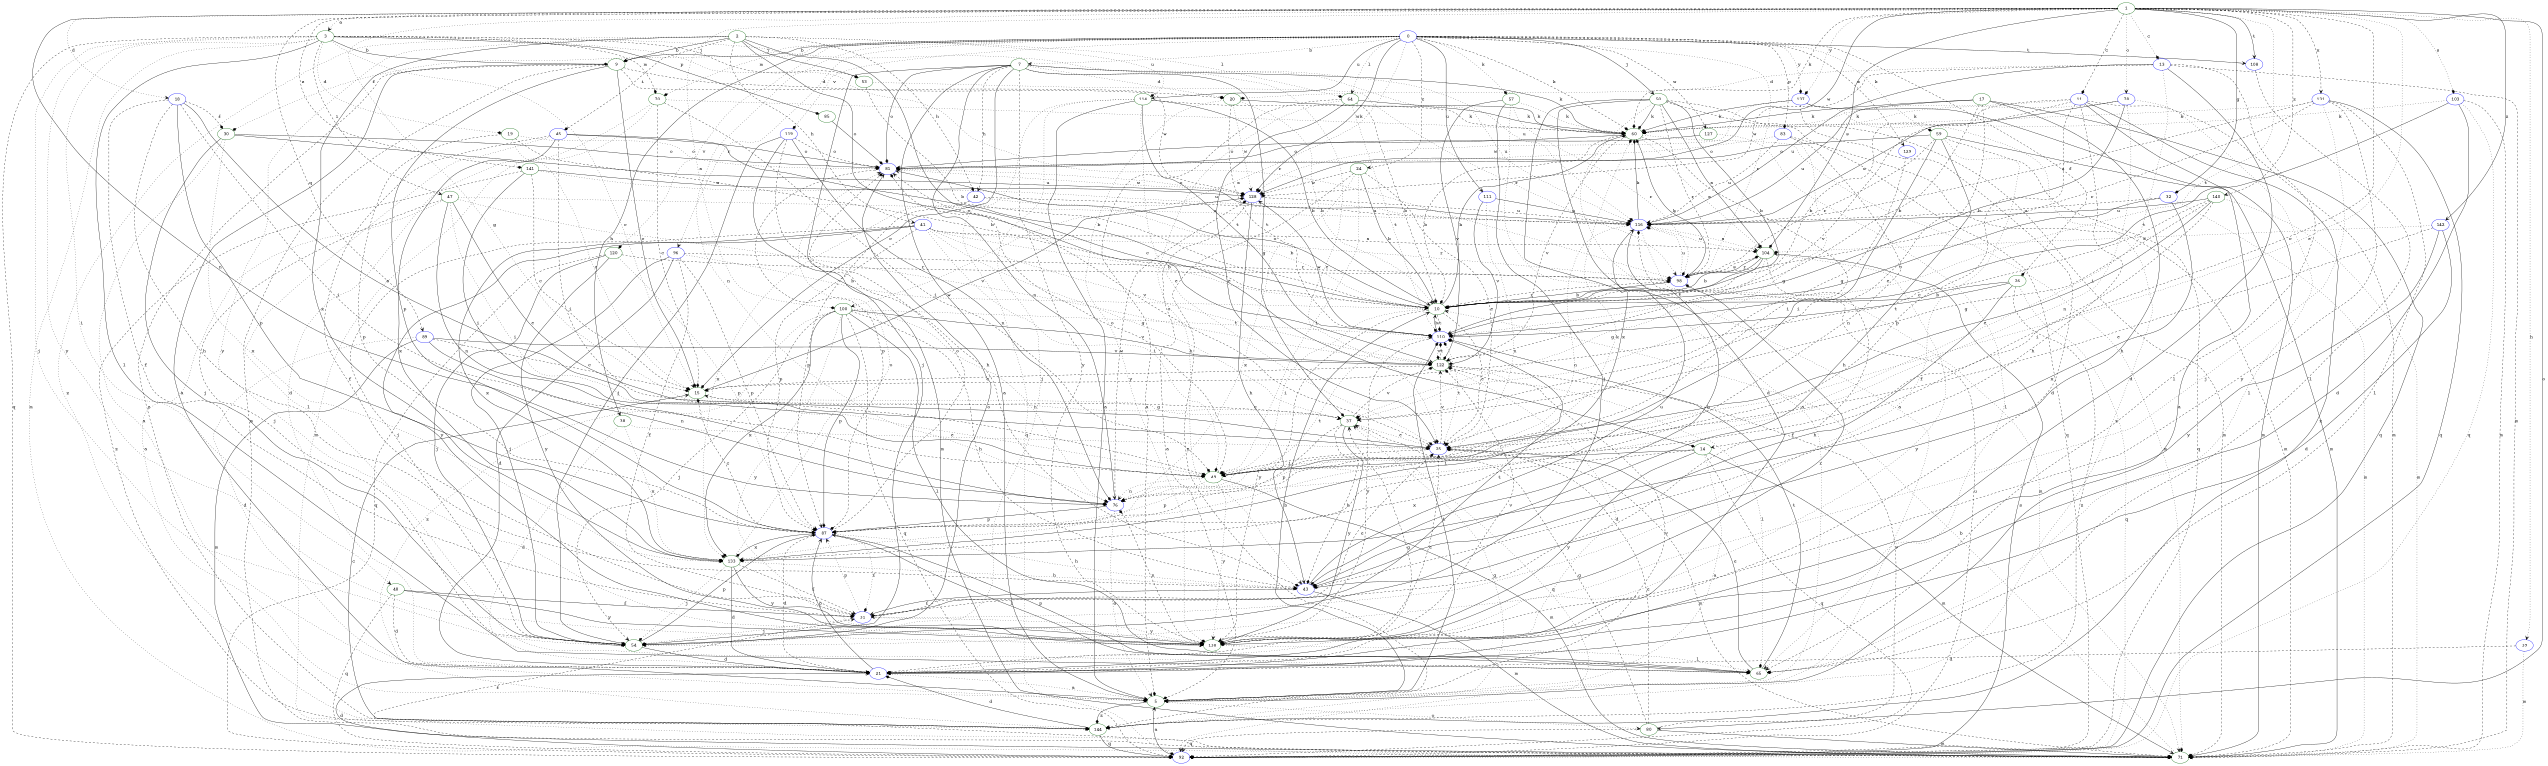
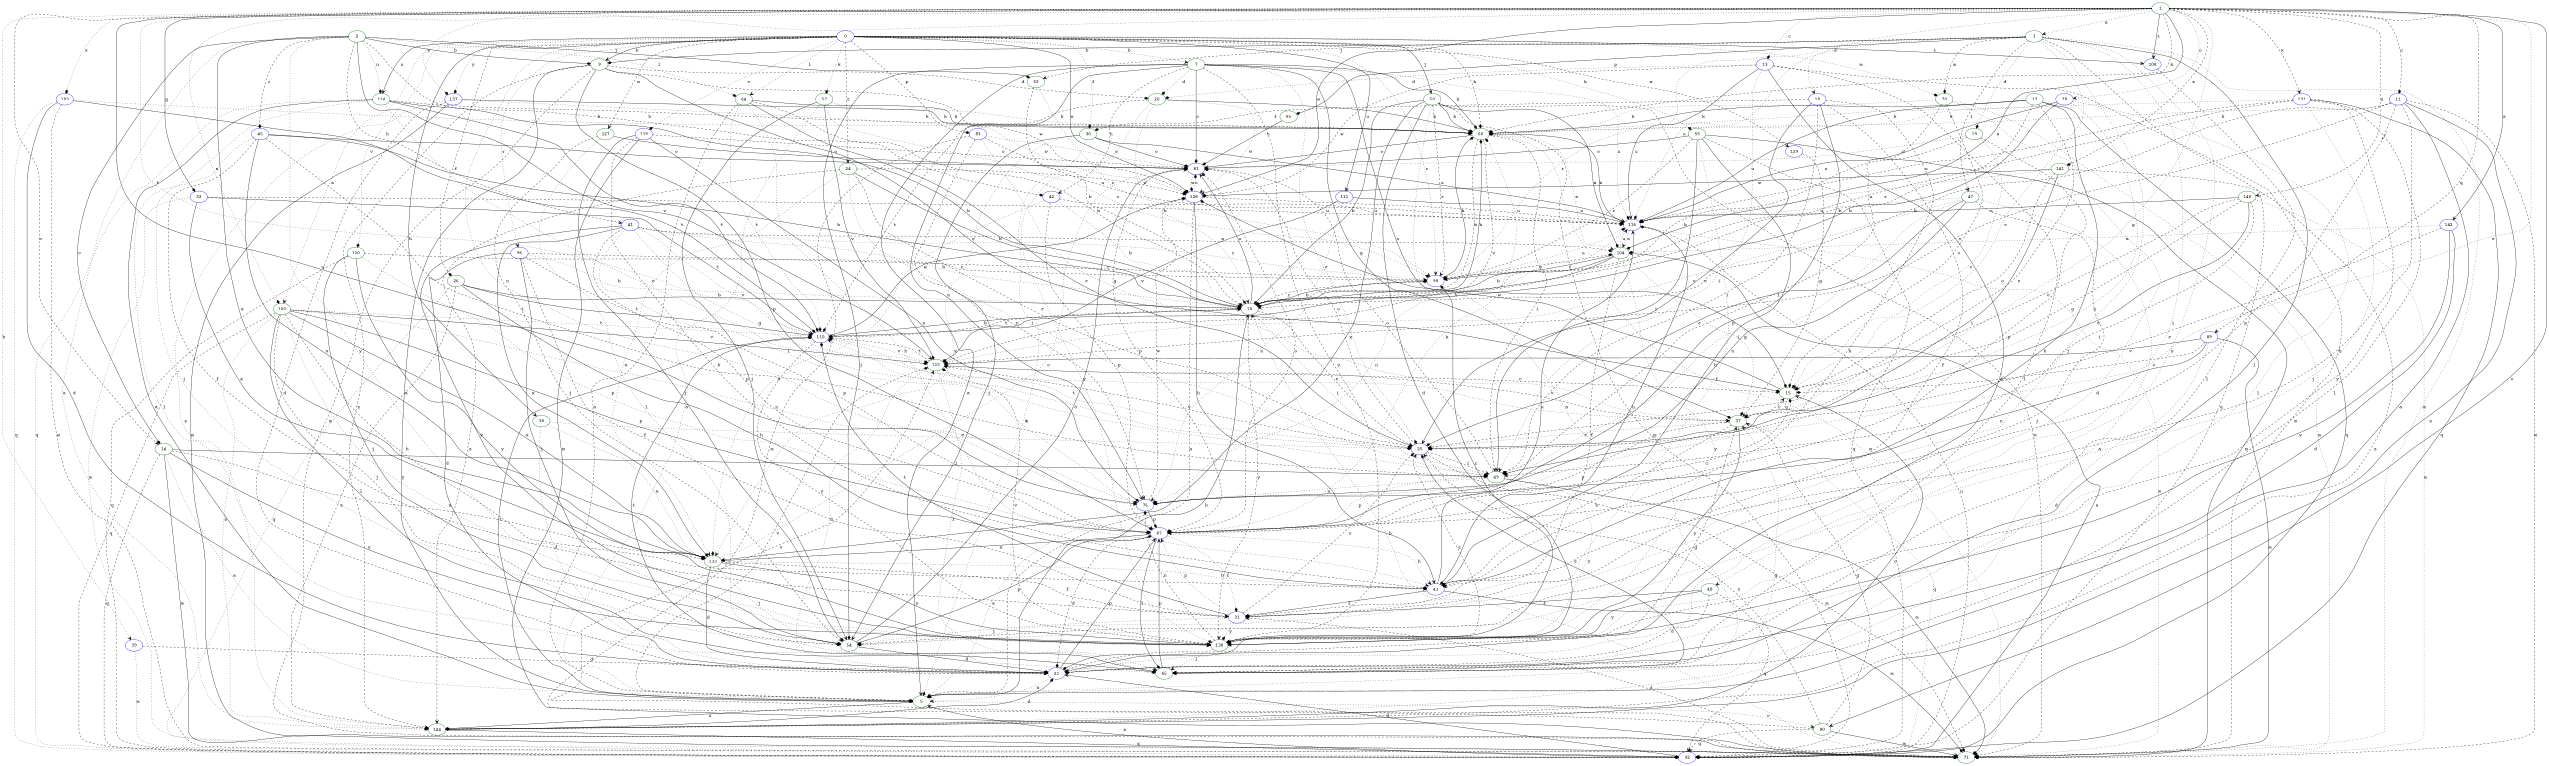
edge "41" -> "54": now "127" -> "54"
